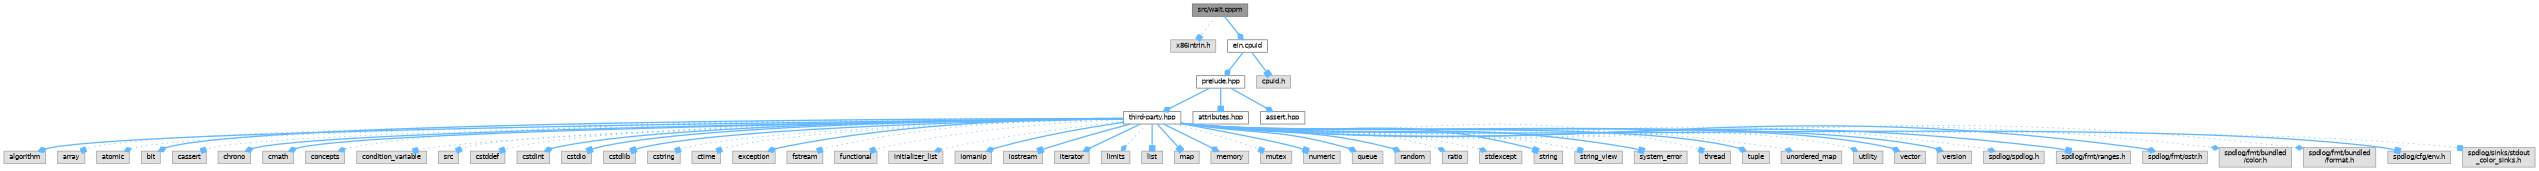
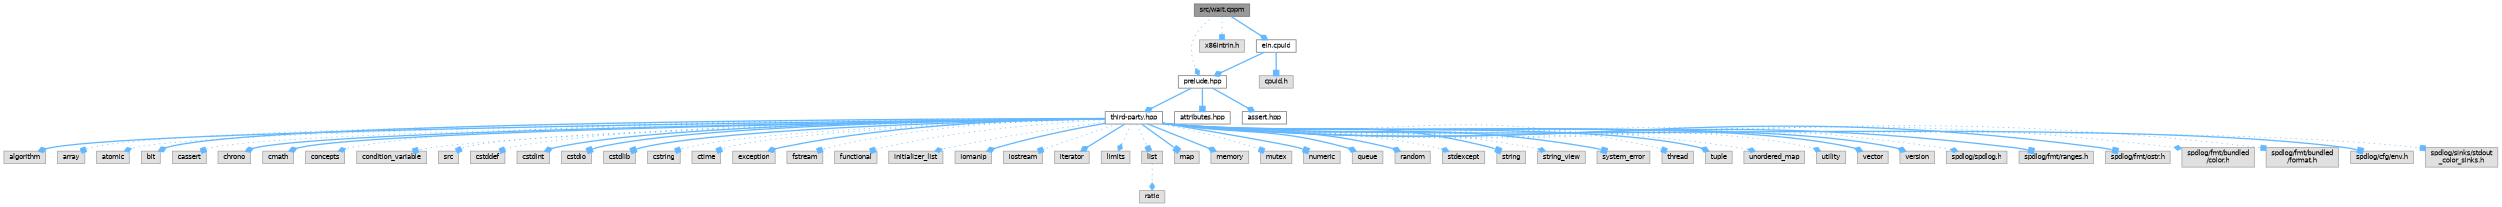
edge "src/wait.cppm" -> "prelude.hpp": added
edge "third-party.hpp" -> "spdlog/fmt/bundled /format.h": arrowhead diamond -> box
edge "third-party.hpp" -> "ratio": now "list" -> "ratio"
edge "third-party.hpp" -> "spdlog/fmt/ostr.h": arrowhead diamond -> box
edge "third-party.hpp" -> "string_view": arrowhead box -> diamond
edge "third-party.hpp" -> "list": style bold -> dotted
edge "third-party.hpp" -> "iostream": style bold -> dotted
